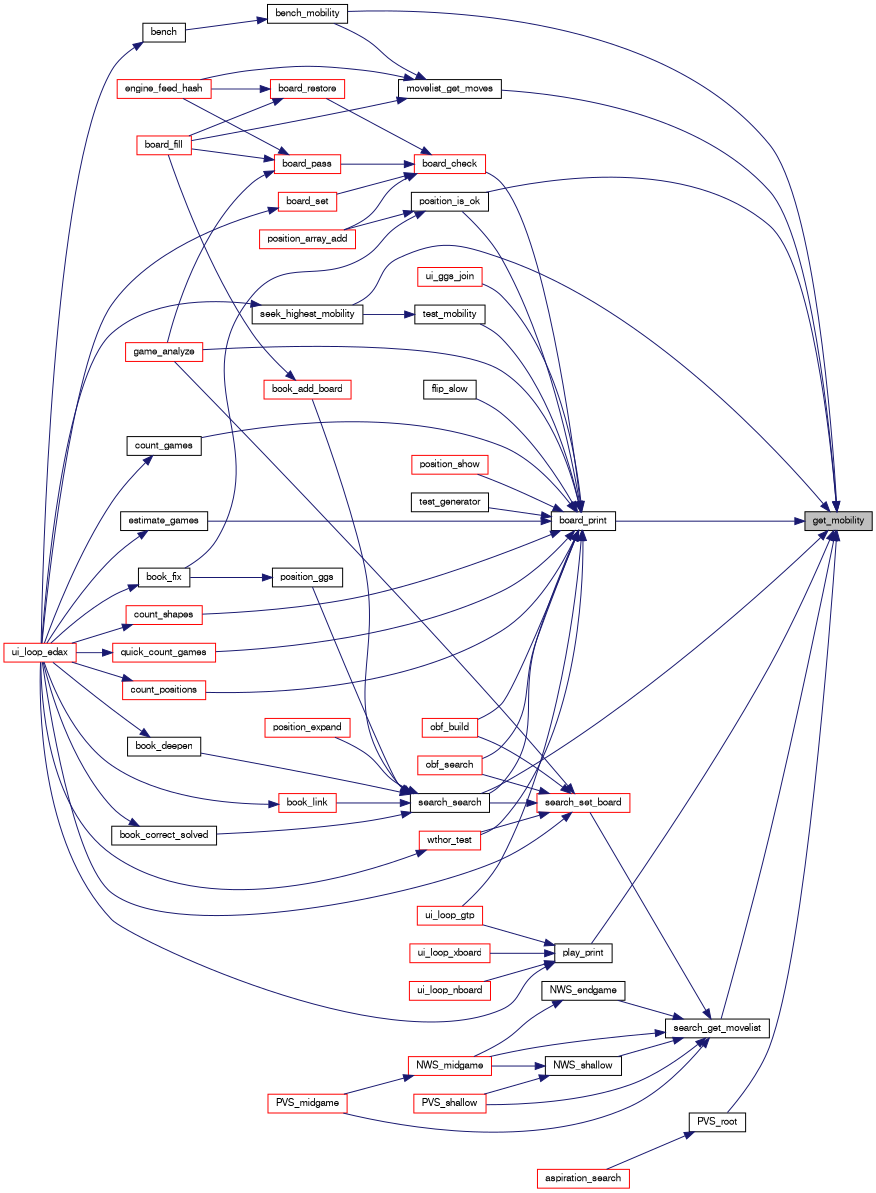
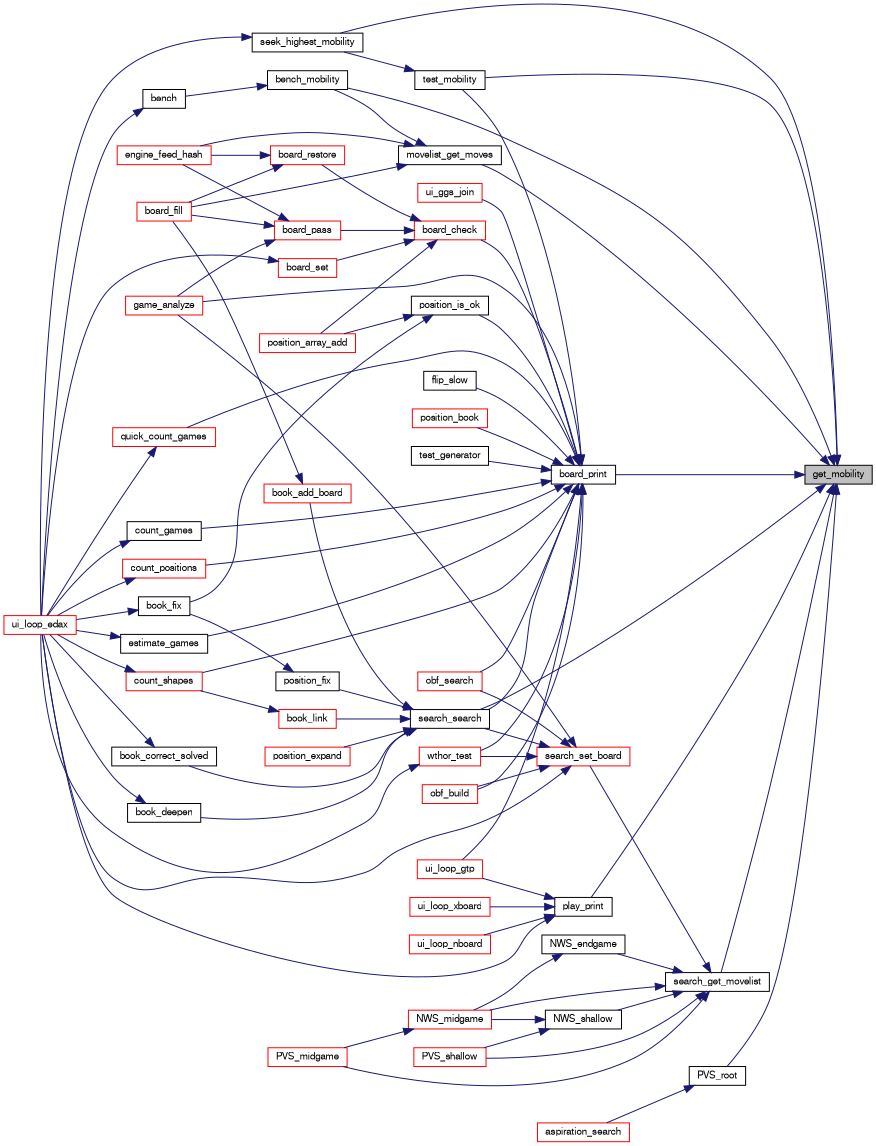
edge "position_is_ok" -> "get_mobility": now "test_mobility" -> "get_mobility"
node "position_show": label "position_show" -> "position_book"
node "position_ggs": label "position_ggs" -> "position_fix"
edge "ui_loop_edax" -> "book_link": now "count_shapes" -> "book_link"
